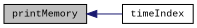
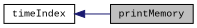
edge "timeIndex" -> "printMemory": reversed
